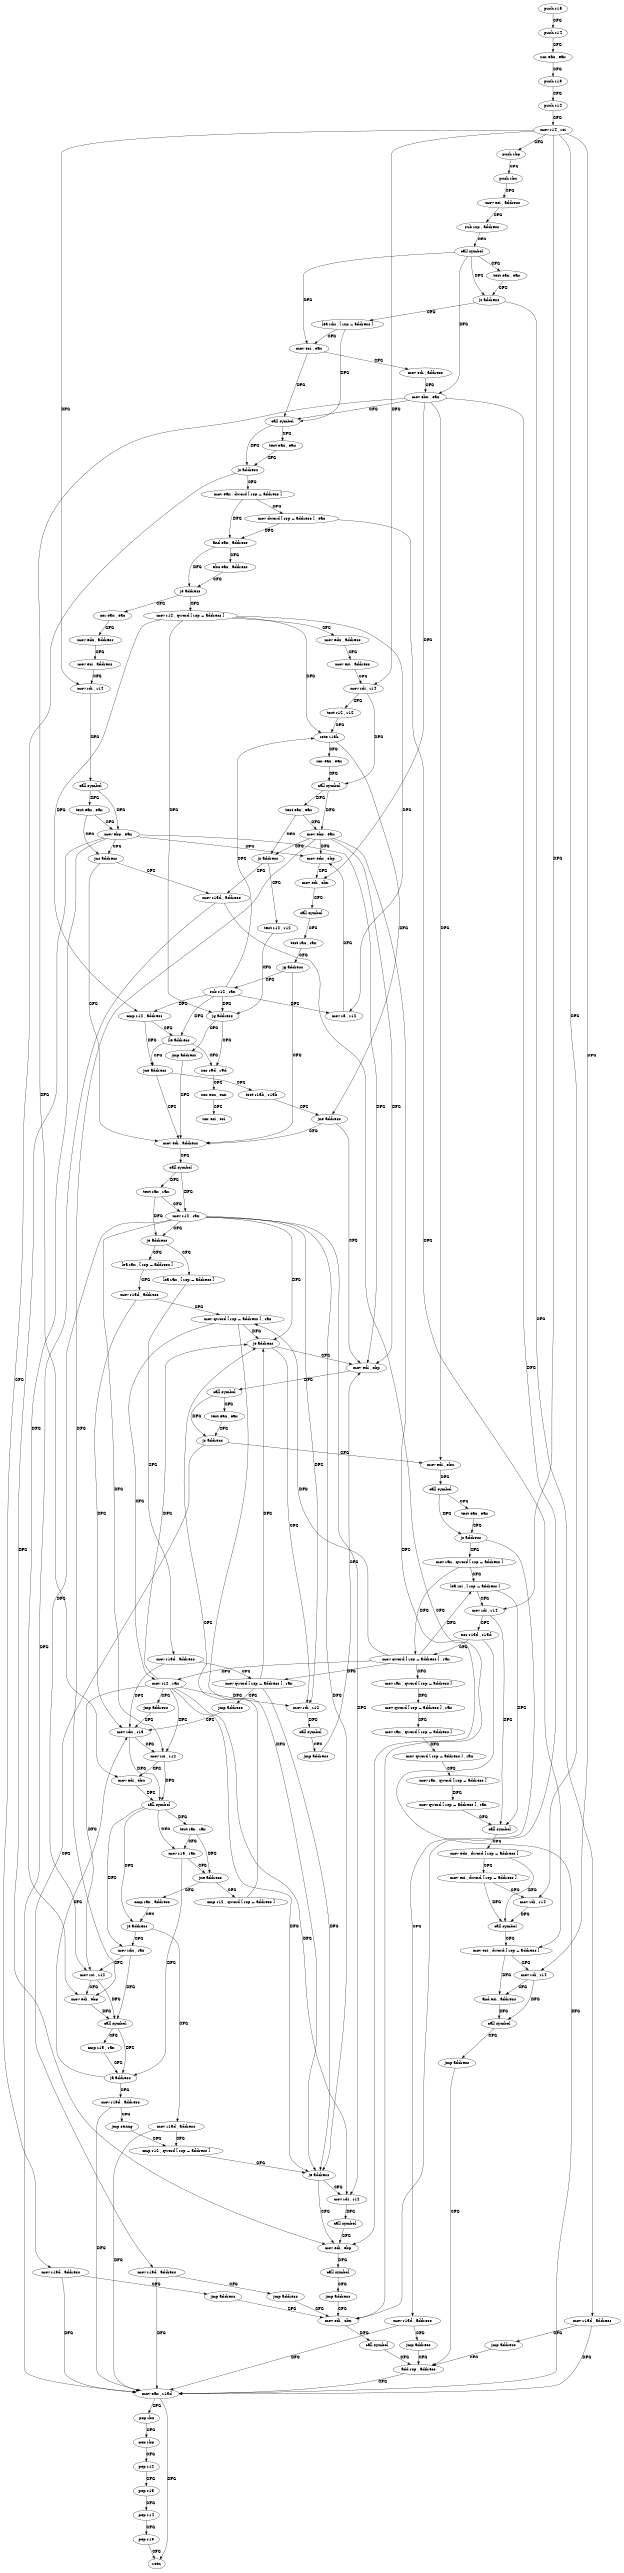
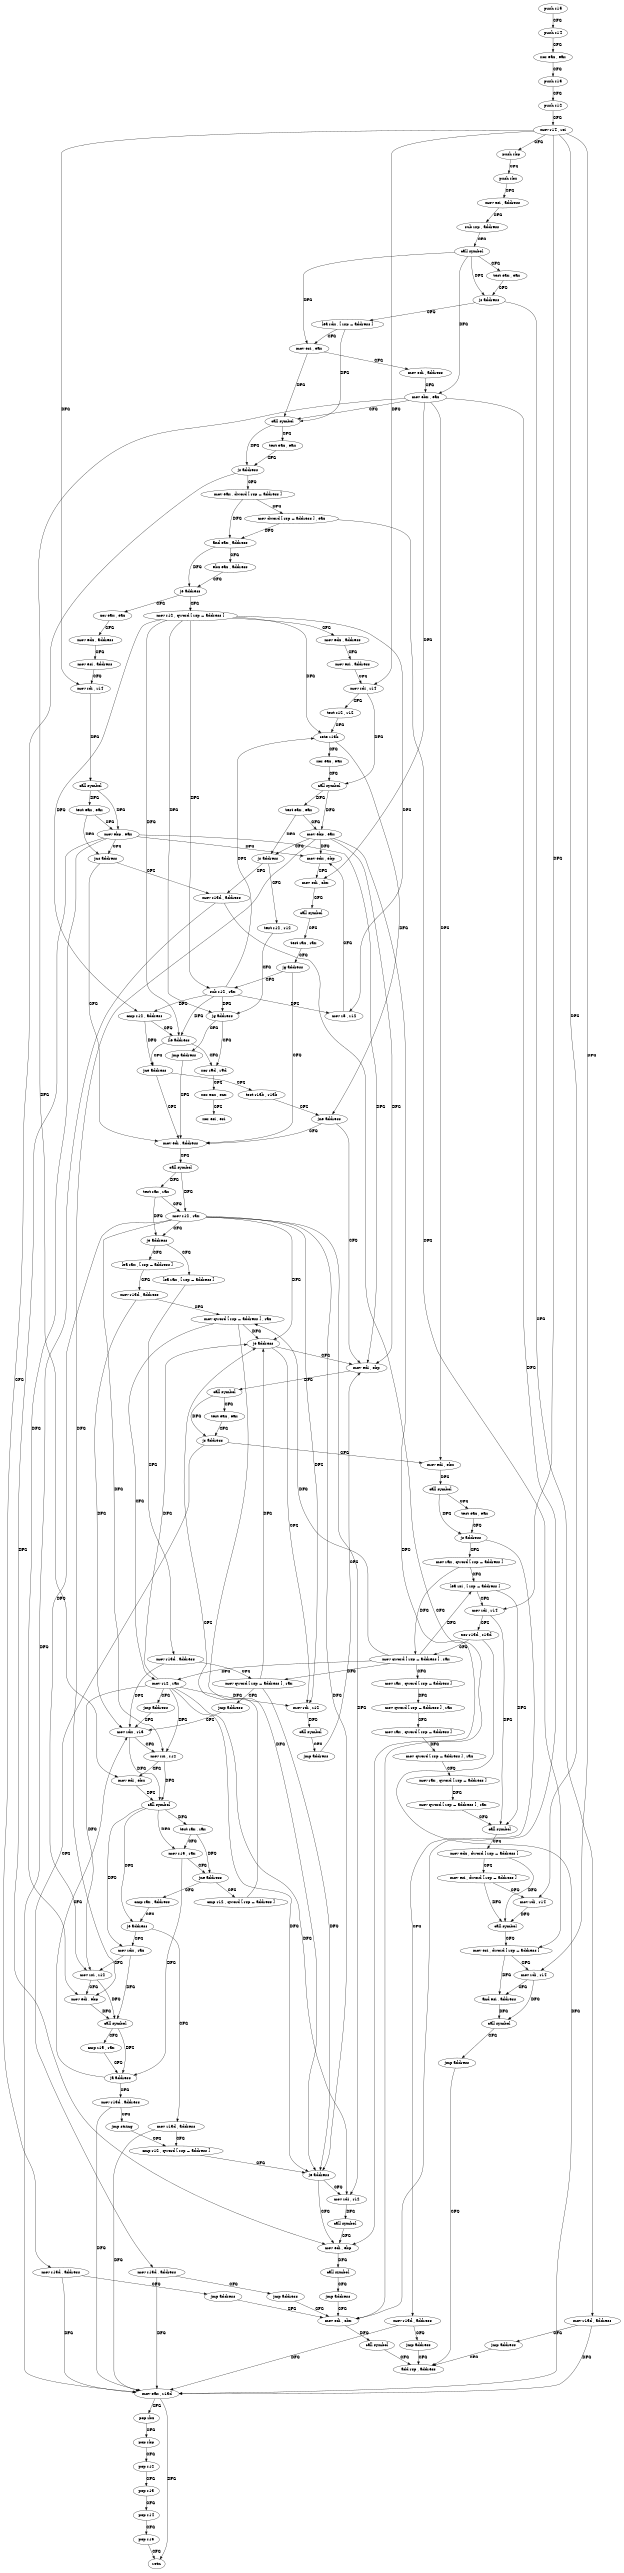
edge "mov r12 , qword [ rsp + address ]" -> "sub r12 , rax": added, label "DFG"
edge "mov r12 , qword [ rsp + address ]" -> "jle address": added, label "DFG"
edge "add rsp , address" -> "mov eax , r13d": removed, label "CFG"
